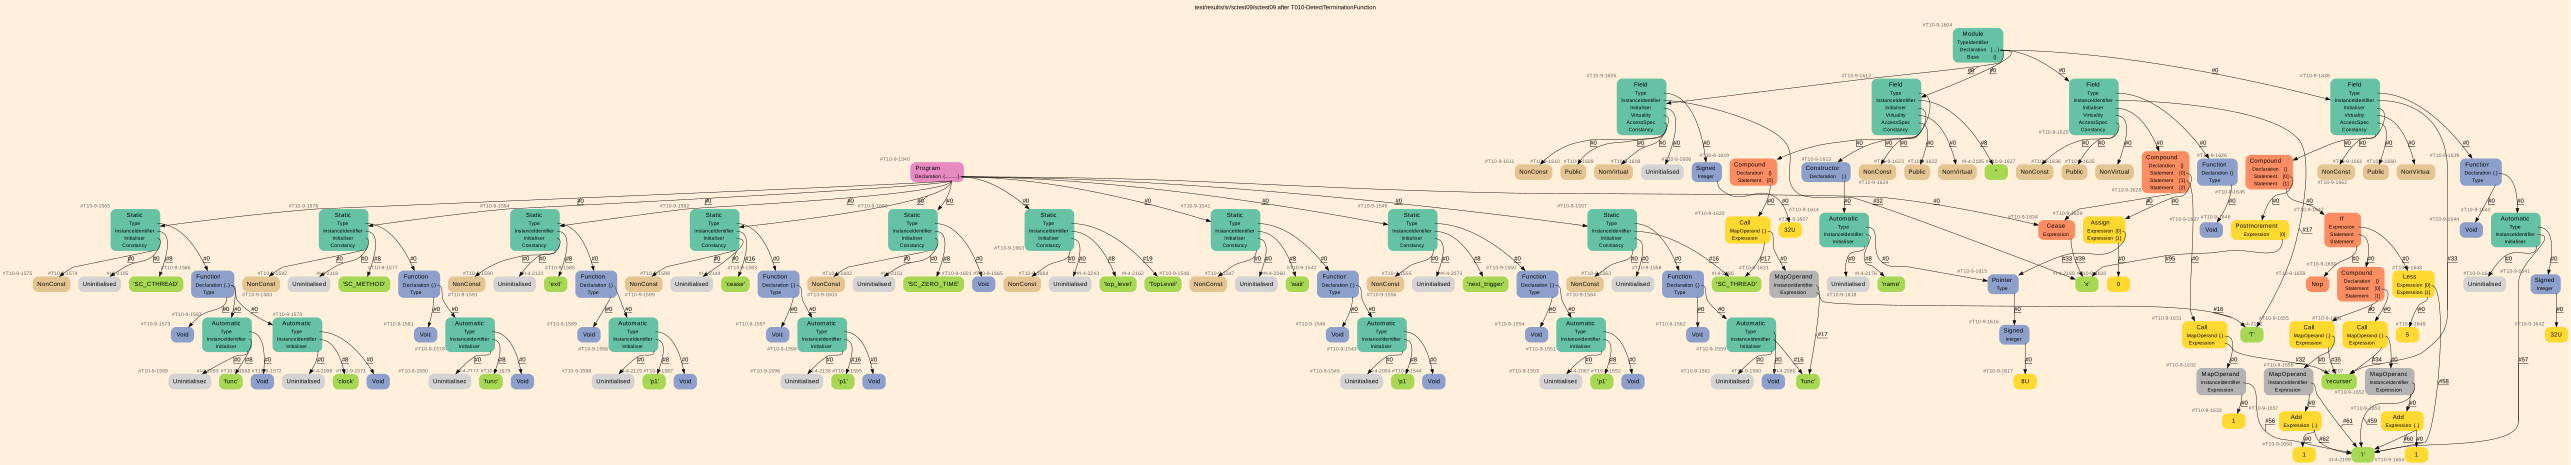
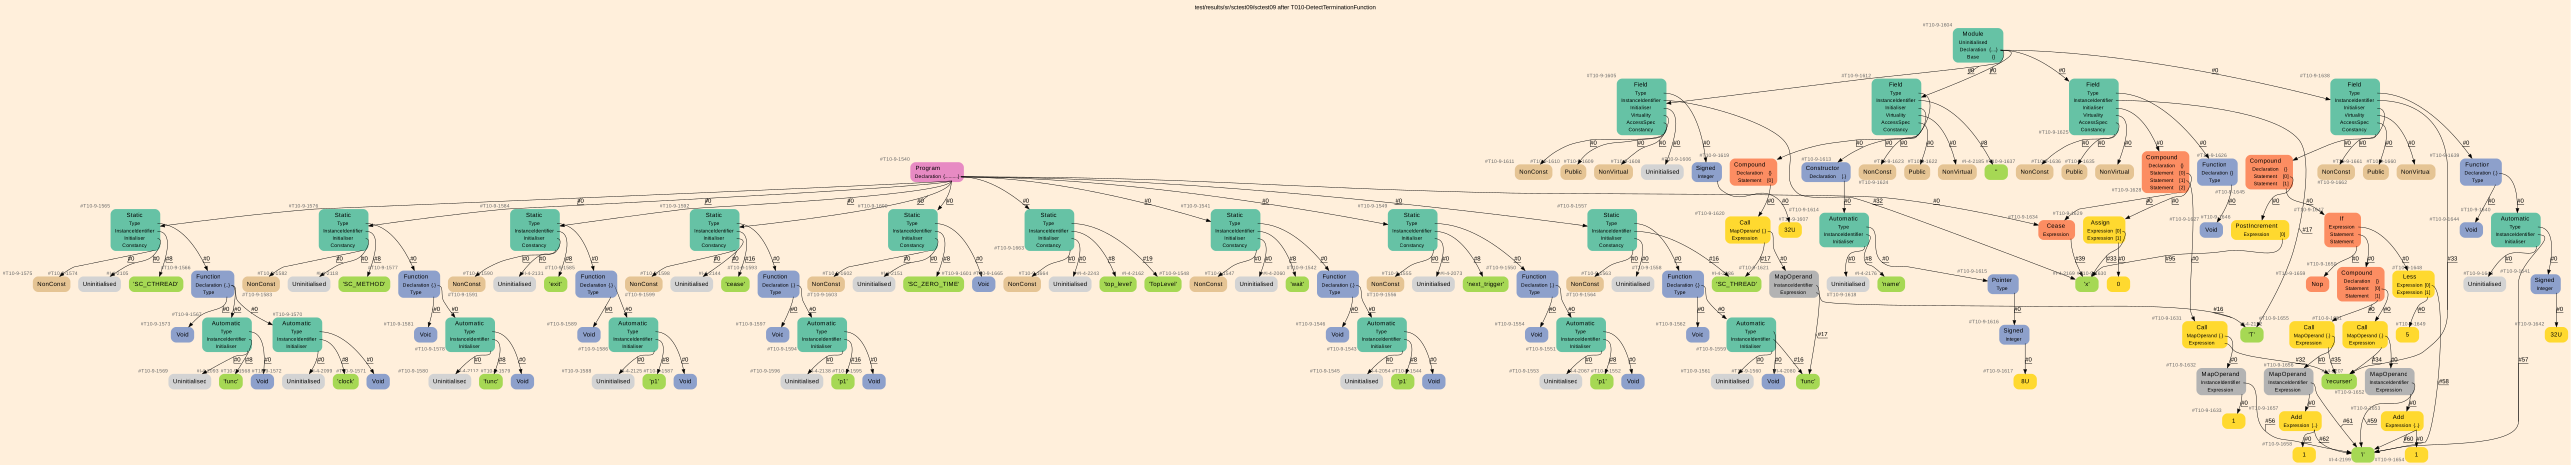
node "Module": text "TypeIdentifier" -> "Uninitialised"
edge "Assign" -> "Pointer": now "Assign" -> "'x'"
